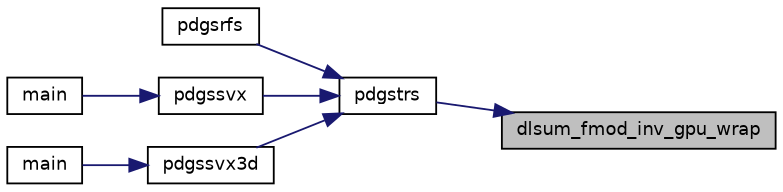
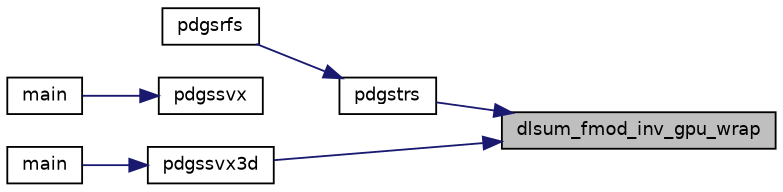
edge "pdgssvx" -> "pdgstrs": removed
edge "pdgssvx3d" -> "pdgstrs": now "pdgssvx3d" -> "dlsum_fmod_inv_gpu_wrap"
